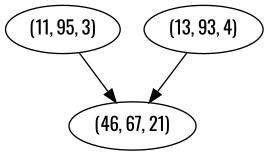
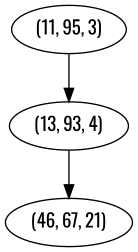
edge "(11, 95, 3)" -> "(46, 67, 21)": now "(11, 95, 3)" -> "(13, 93, 4)"
